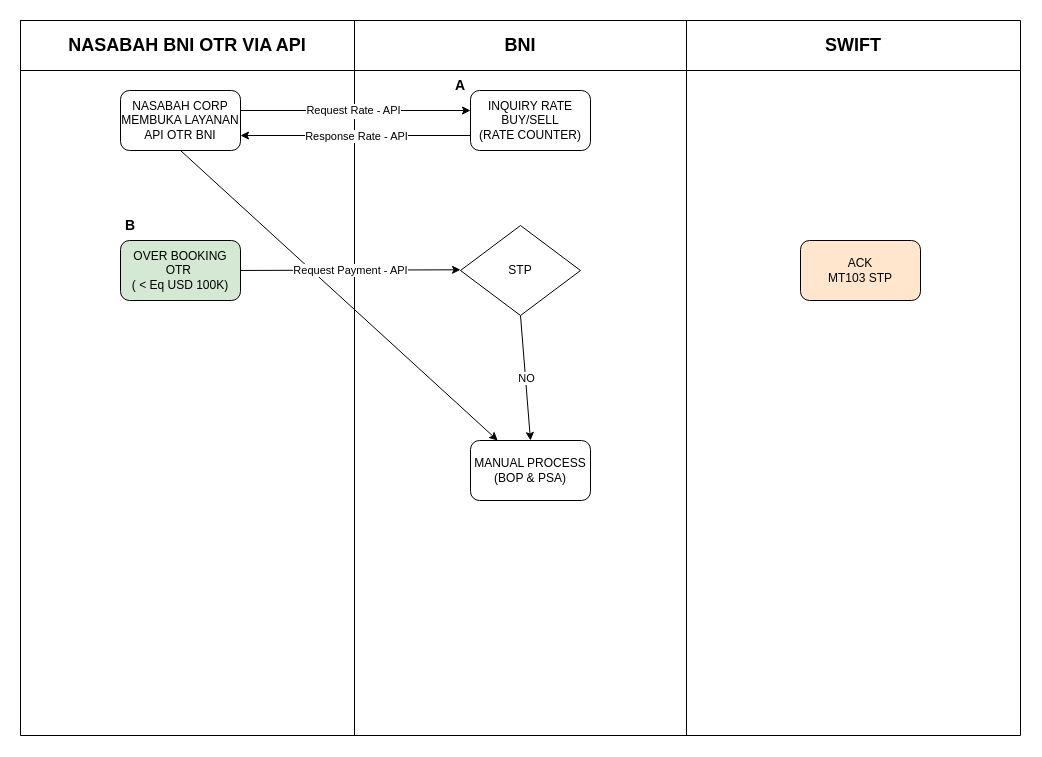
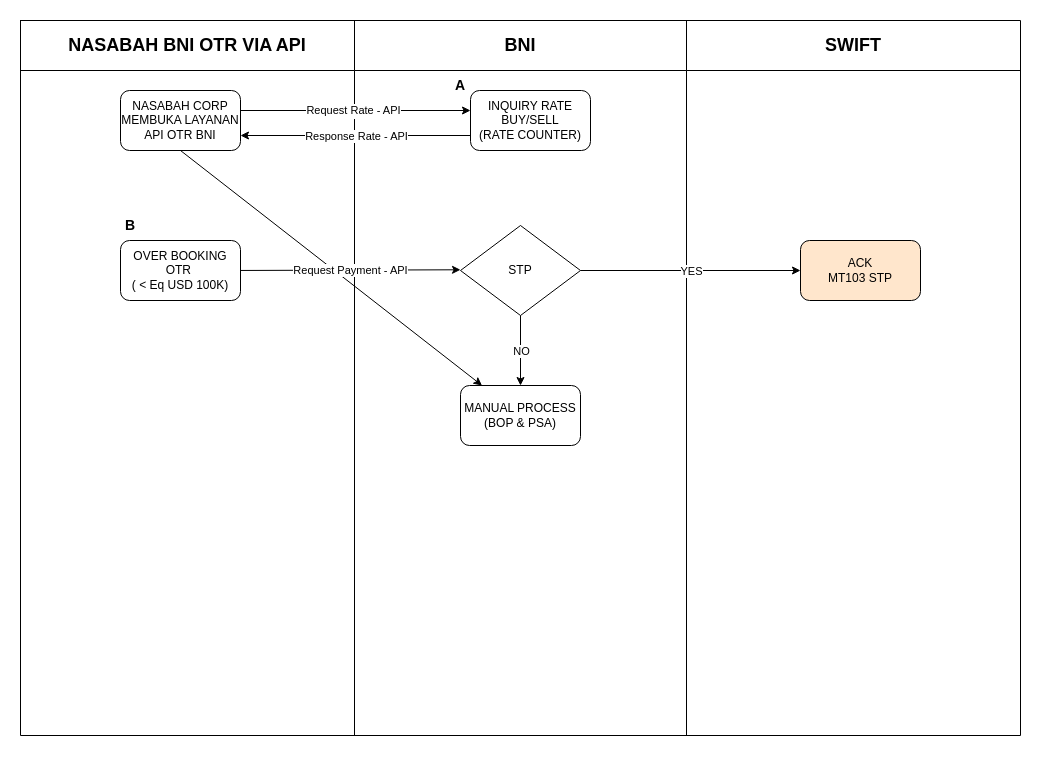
node "OVER BOOKING OTR ( < Eq USD 100K)": fillcolor #d5e8d4 -> #ffffff
edge "STP" -> "ACK MT103 STP": added, label "YES"
node "MANUAL PROCESS (BOP & PSA)": moved (531, 471) -> (521, 416)
